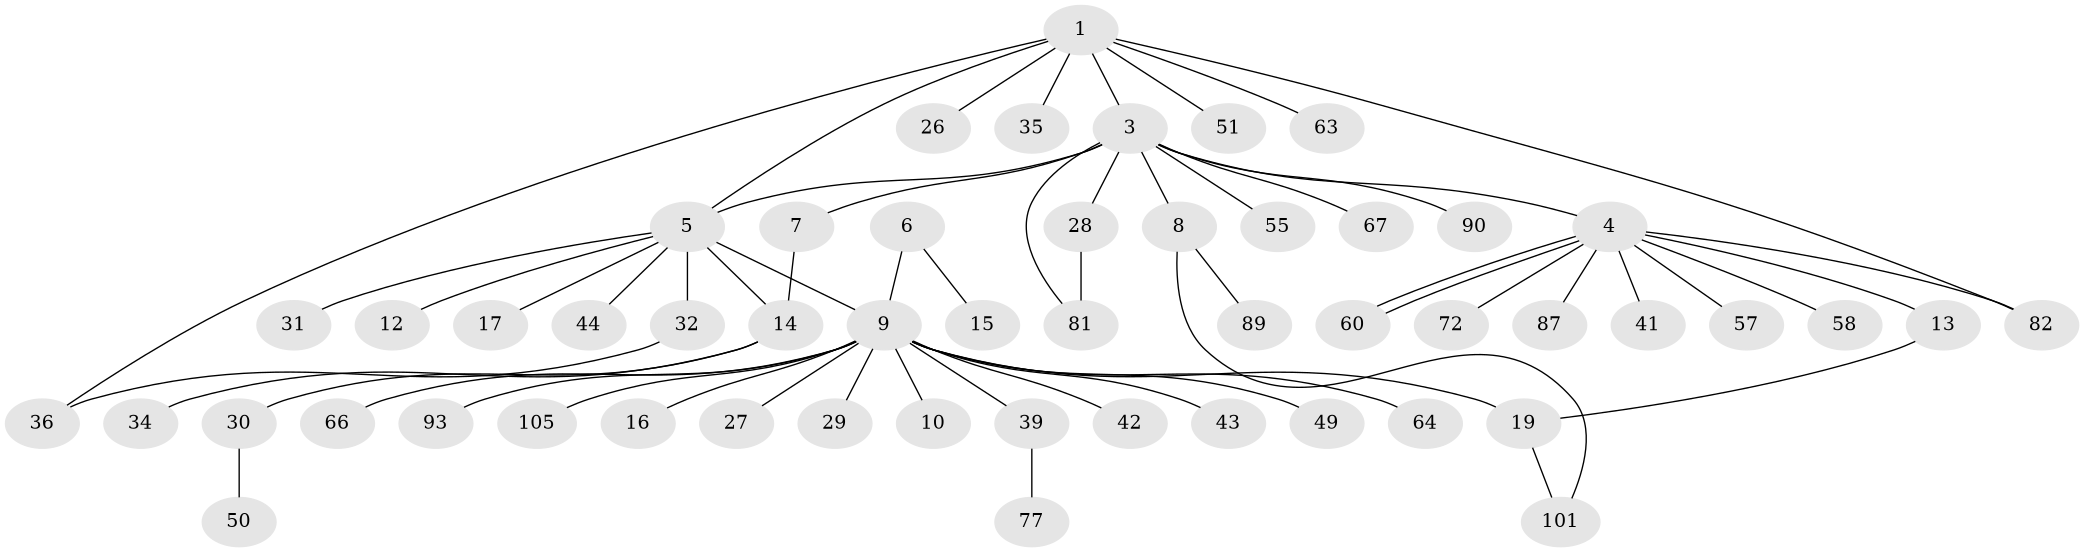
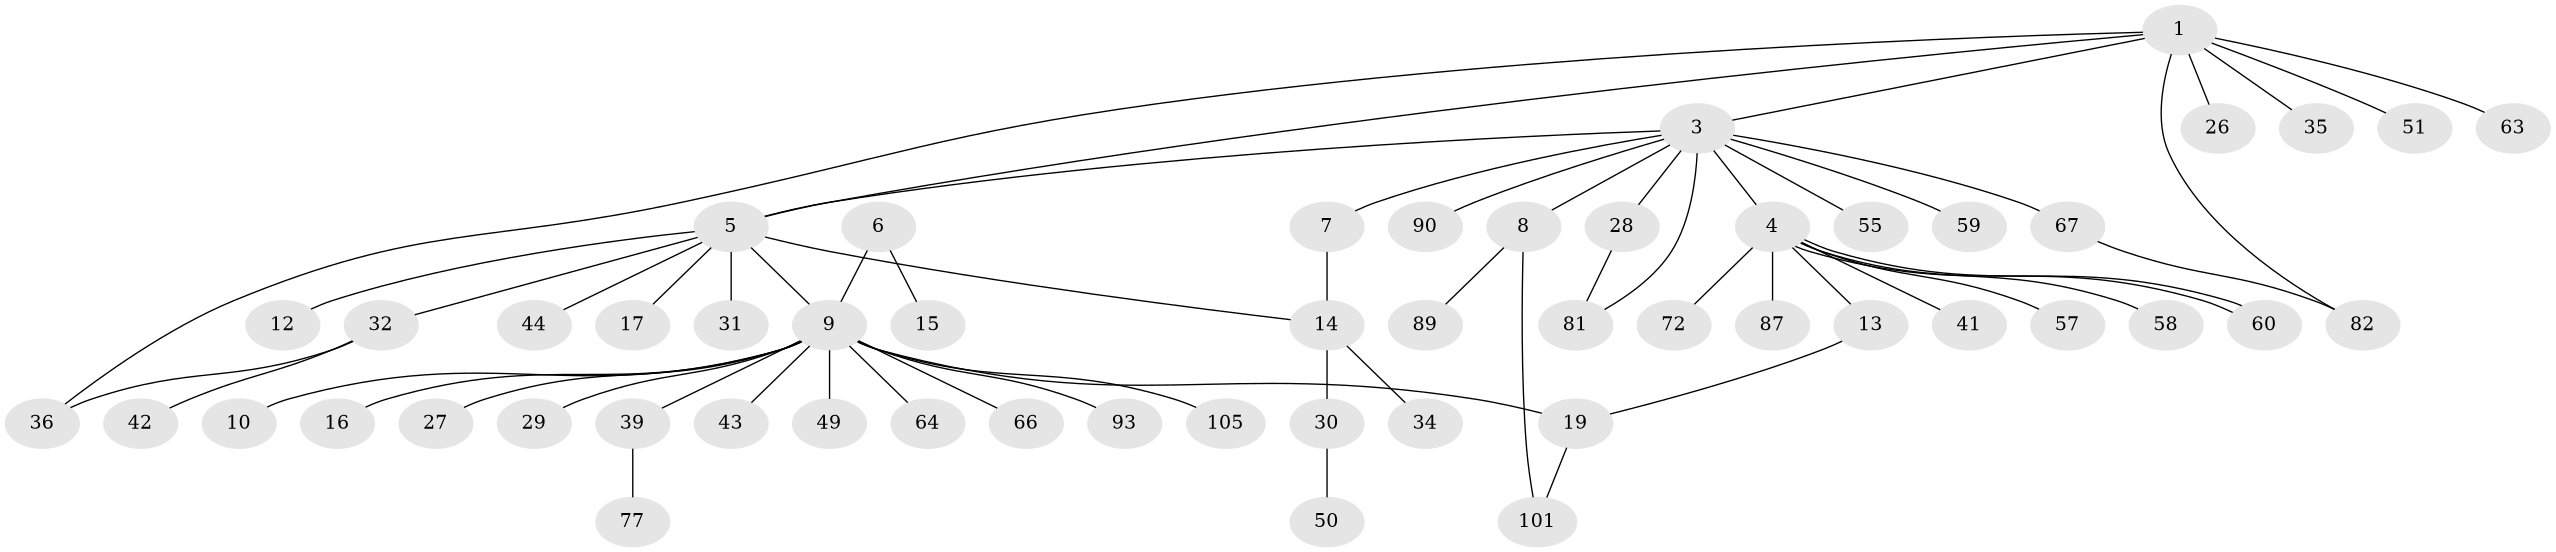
node "59": added
edge "4" -- "82": now "67" -- "82"
edge "9" -- "42": now "32" -- "42"
